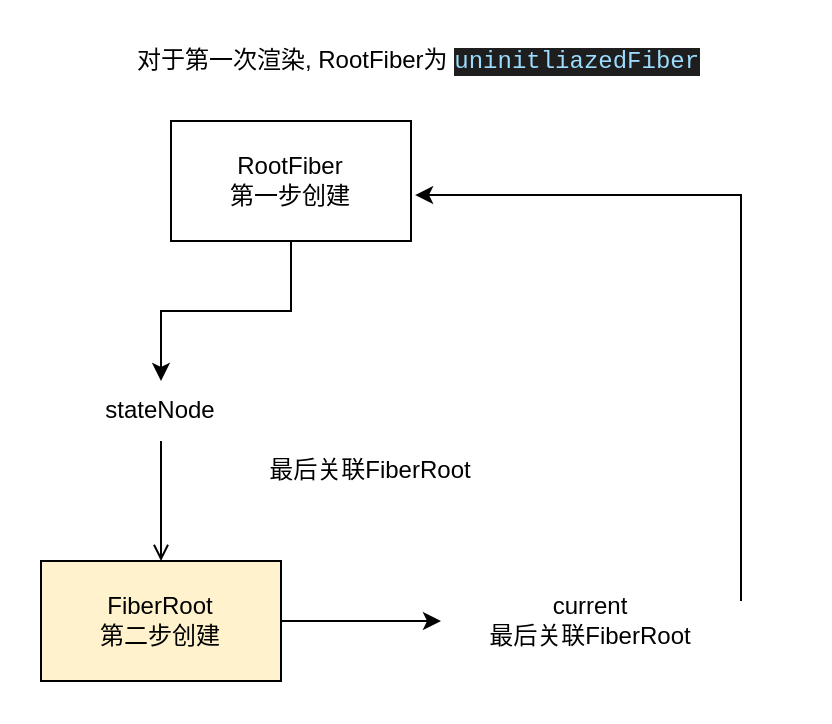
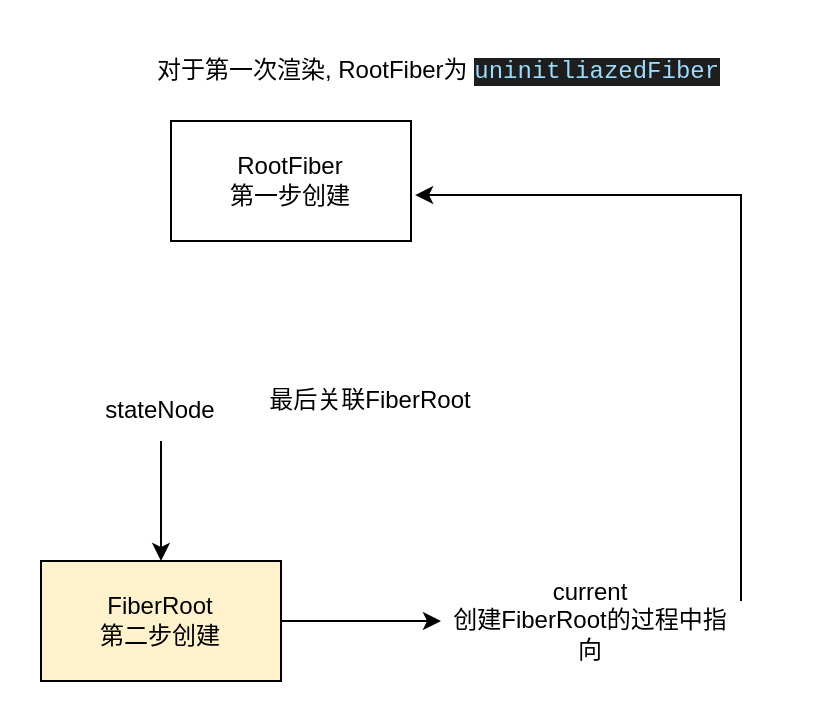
node "对于第一次渲染, RootFiber为 uninitliazedFiber": moved (419, 61) -> (439, 71)
edge "RootFiber 第一步创建" -> "stateNode": removed
node "最后关联FiberRoot": moved (371, 471) -> (371, 401)
edge "stateNode" -> "FiberRoot 第二步创建": arrowhead open -> classic
node "current 最后关联FiberRoot": label "current 最后关联FiberRoot" -> "current 创建FiberRoot的过程中指向"
